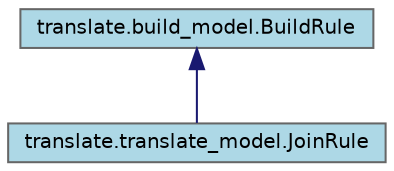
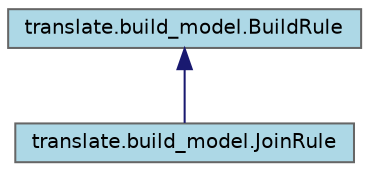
node "translate.translate_model.JoinRule": label "translate.translate_model.JoinRule" -> "translate.build_model.JoinRule"
